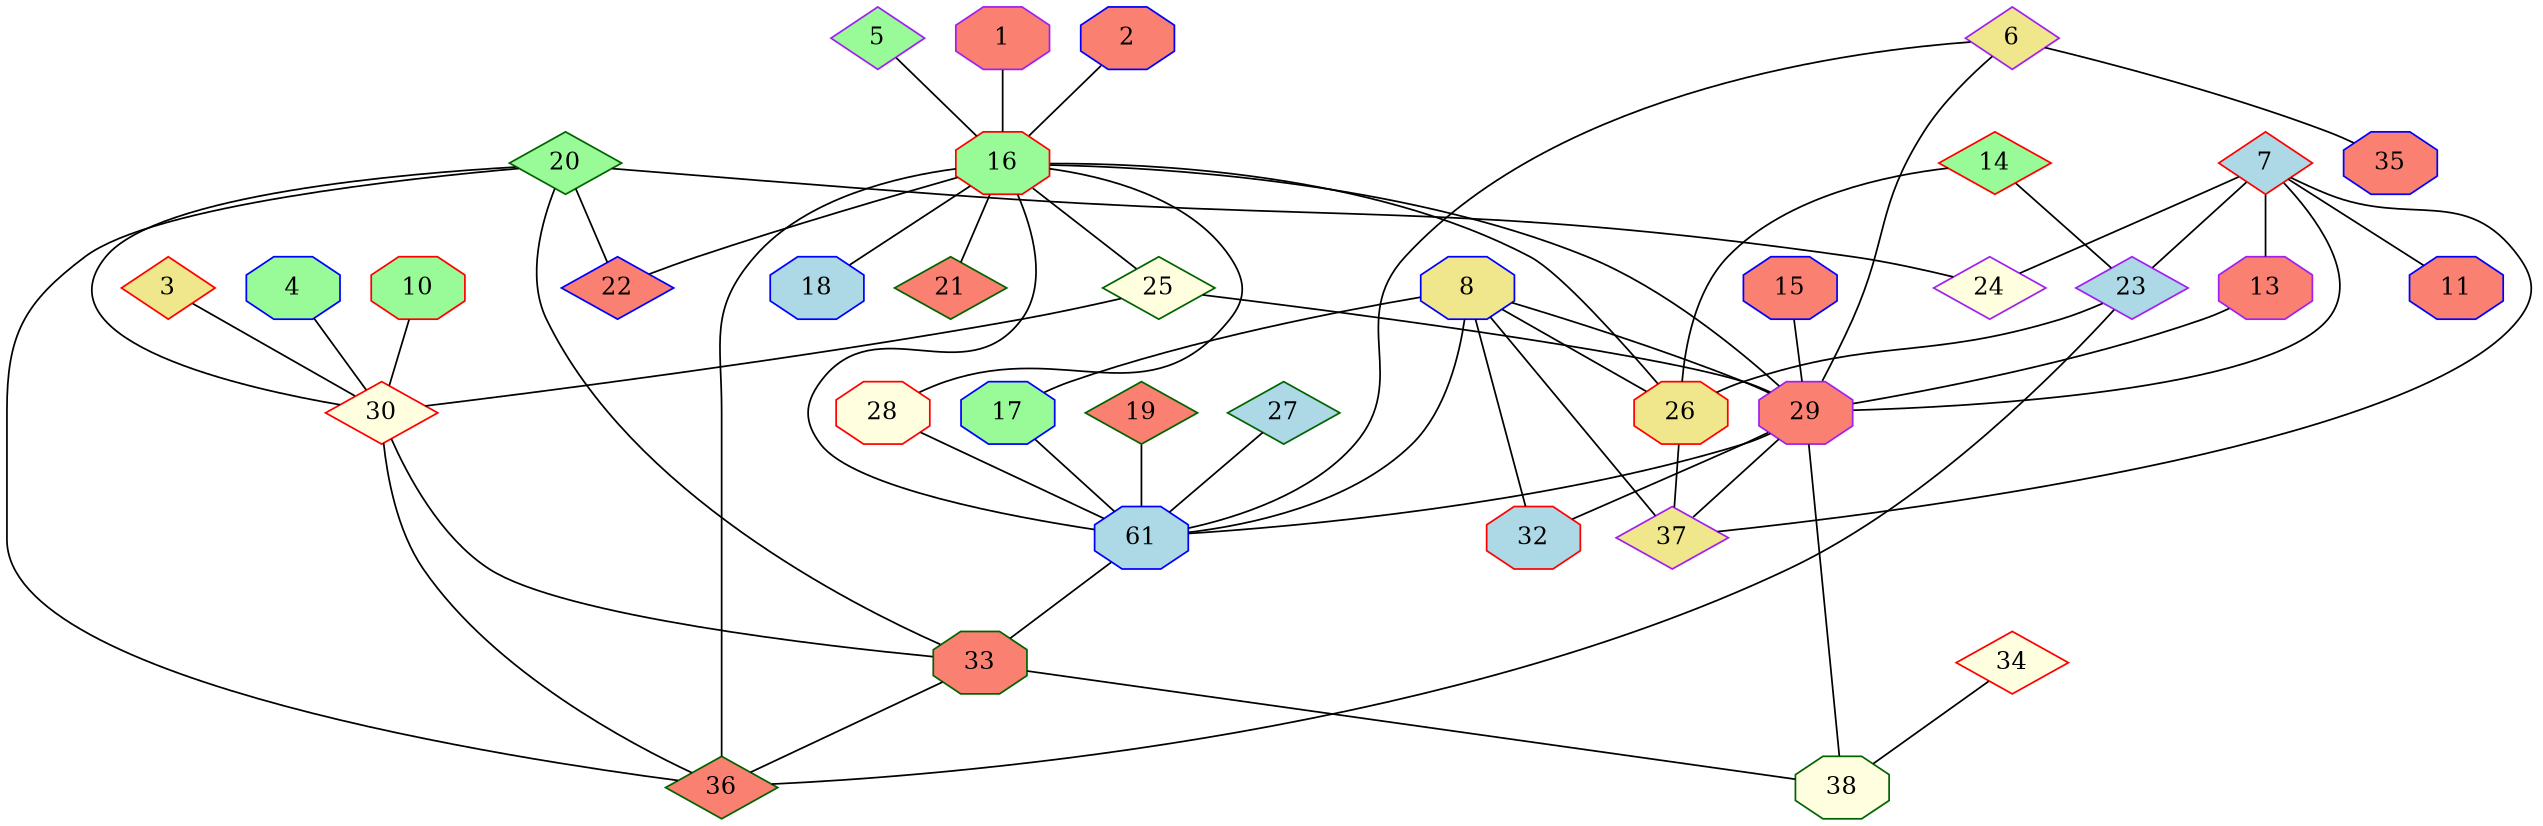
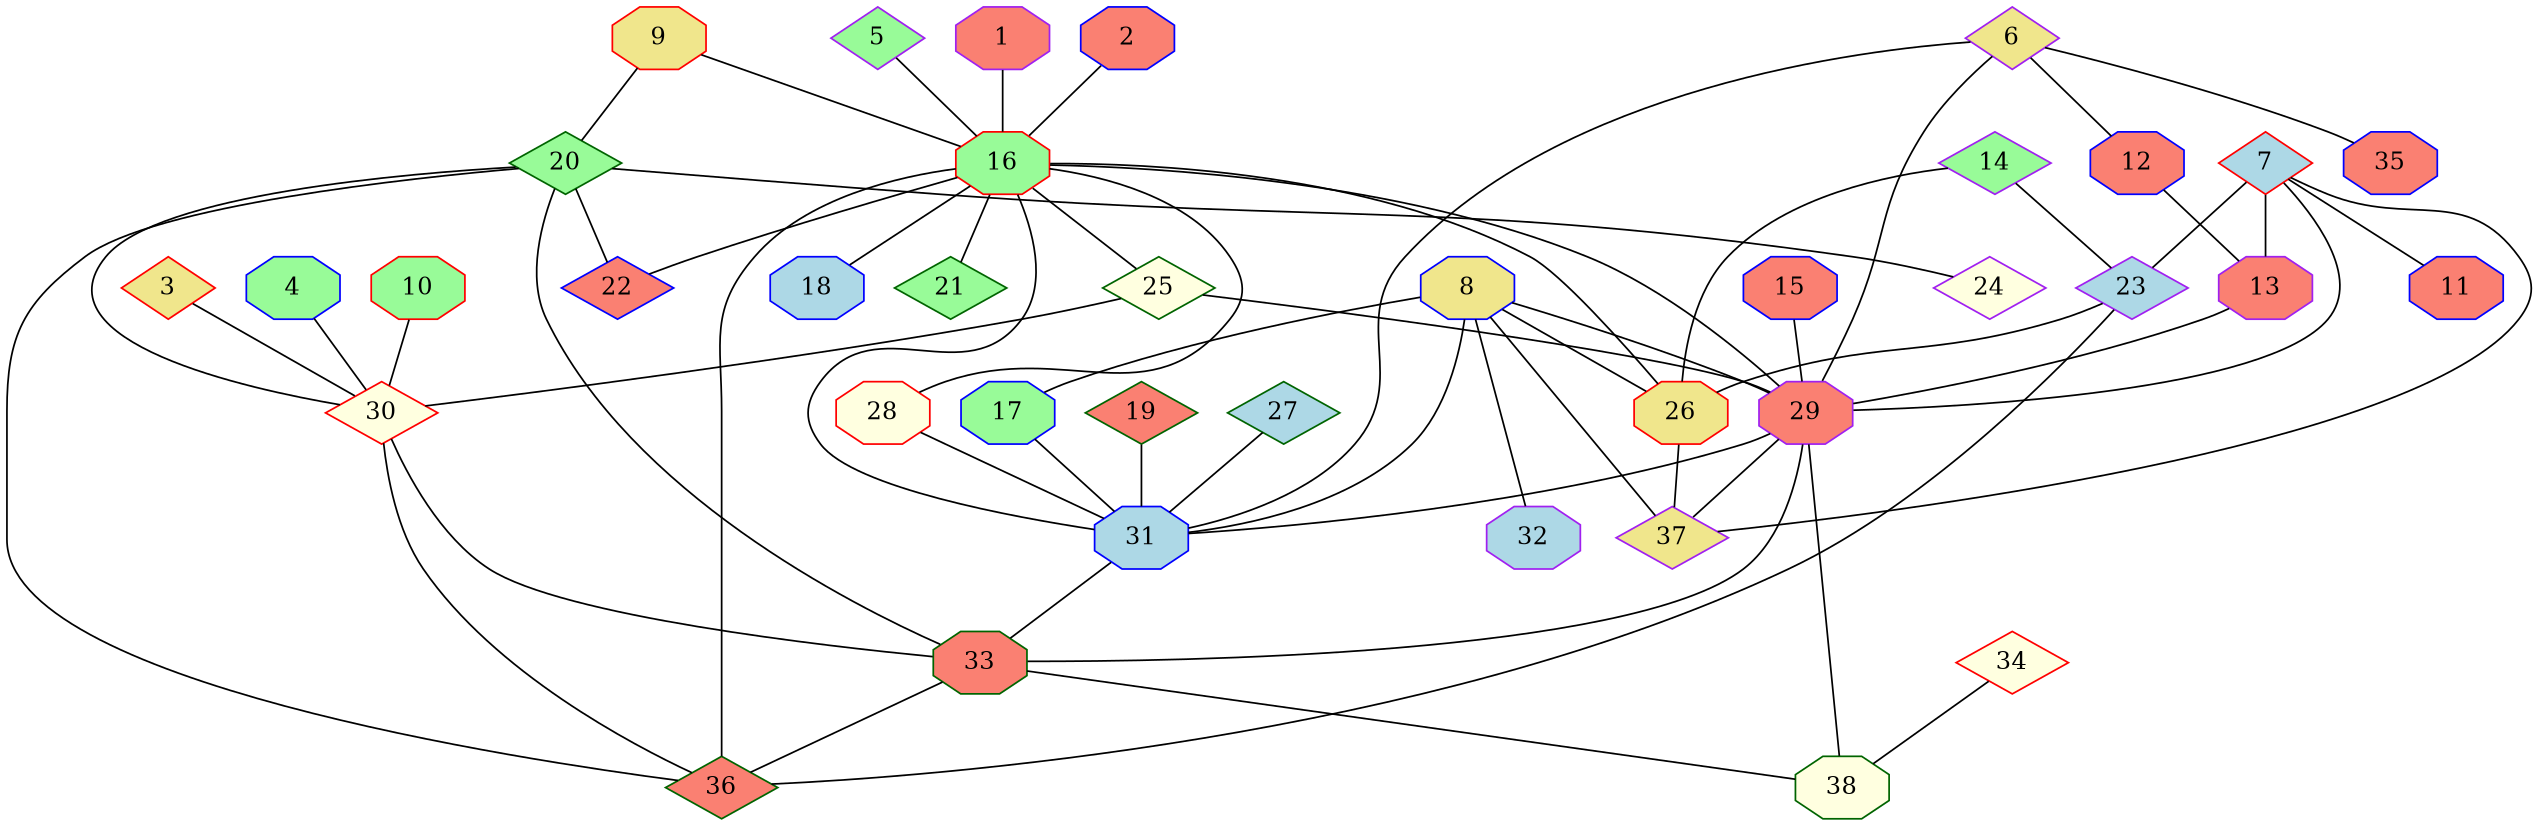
node "9": added
node "14": color red -> purple
node "12": added
edge "7" -- "24": removed
node "21": fillcolor salmon -> palegreen
edge "29" -- "32": now "29" -- "33"
node "61": label "61" -> "31"
node "32": color red -> purple
